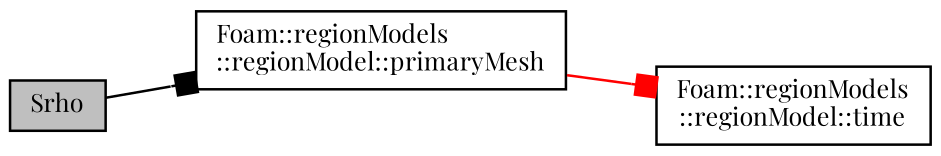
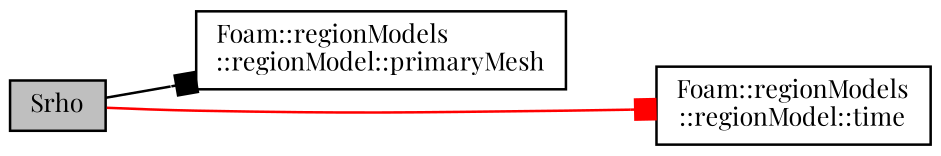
edge "Foam::regionModels ::regionModel::primaryMesh" -> "Foam::regionModels ::regionModel::time": now "Srho" -> "Foam::regionModels ::regionModel::time"
